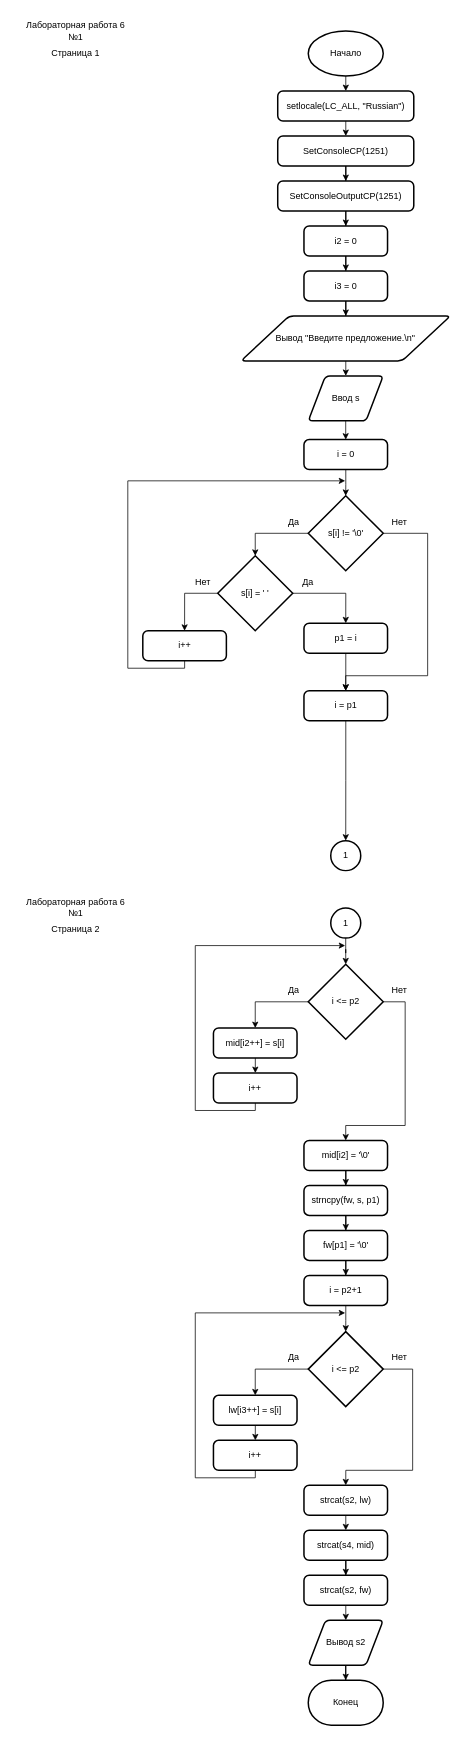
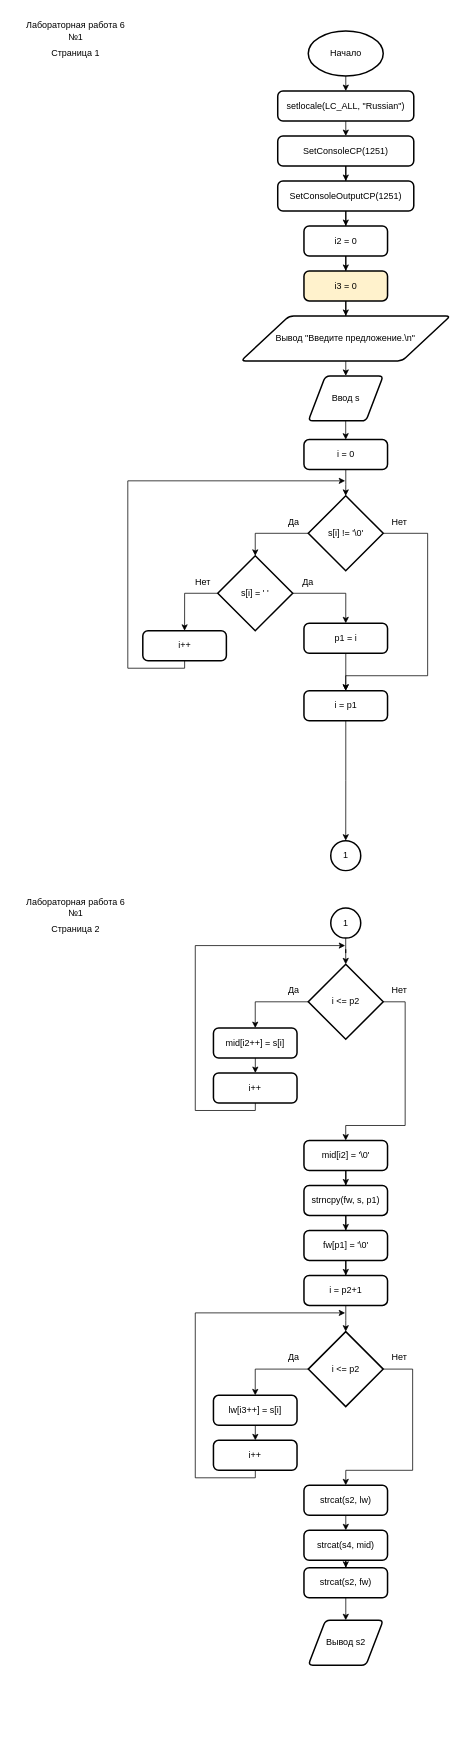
node "i3 = 0": fillcolor #ffffff -> #fff2cc
node "strcat(s2, fw)": moved (346, 1590) -> (346, 1583)
edge "Вывод s2" -> "Конец": removed
node "Конец": removed
